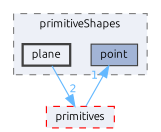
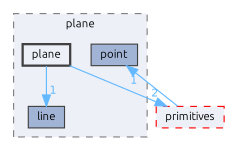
cluster "primitiveShapes": label "primitiveShapes" -> "plane"
node "line": added
